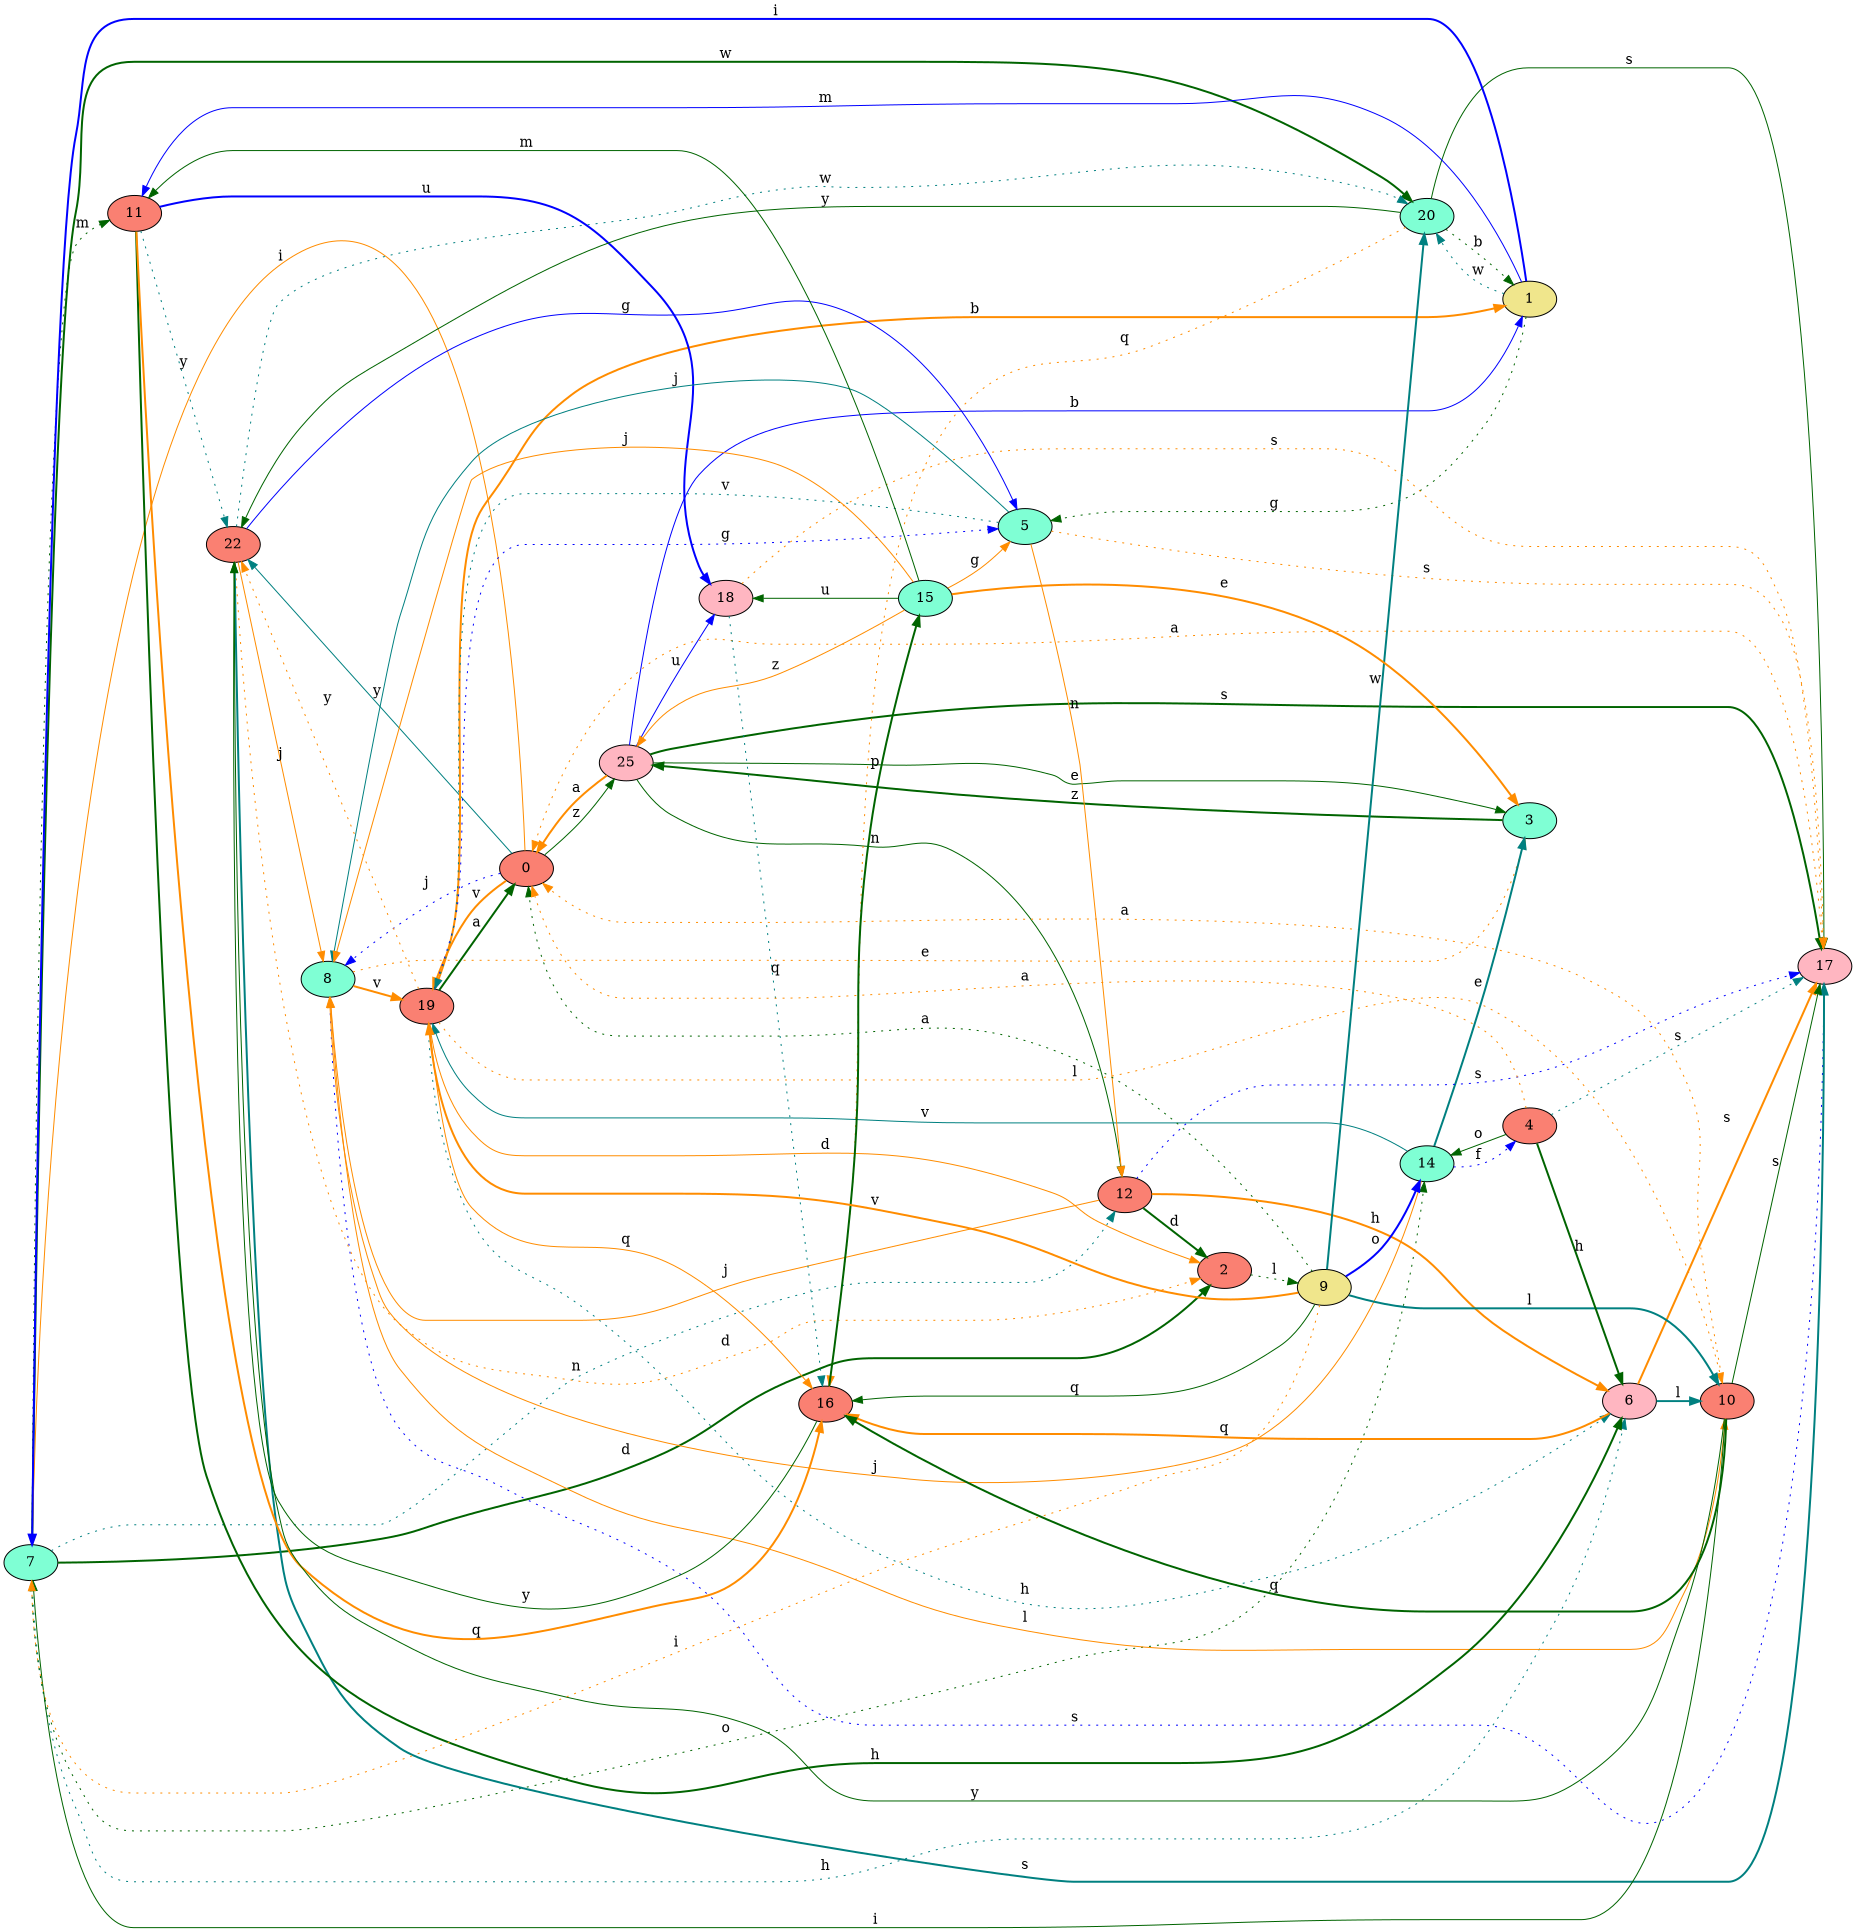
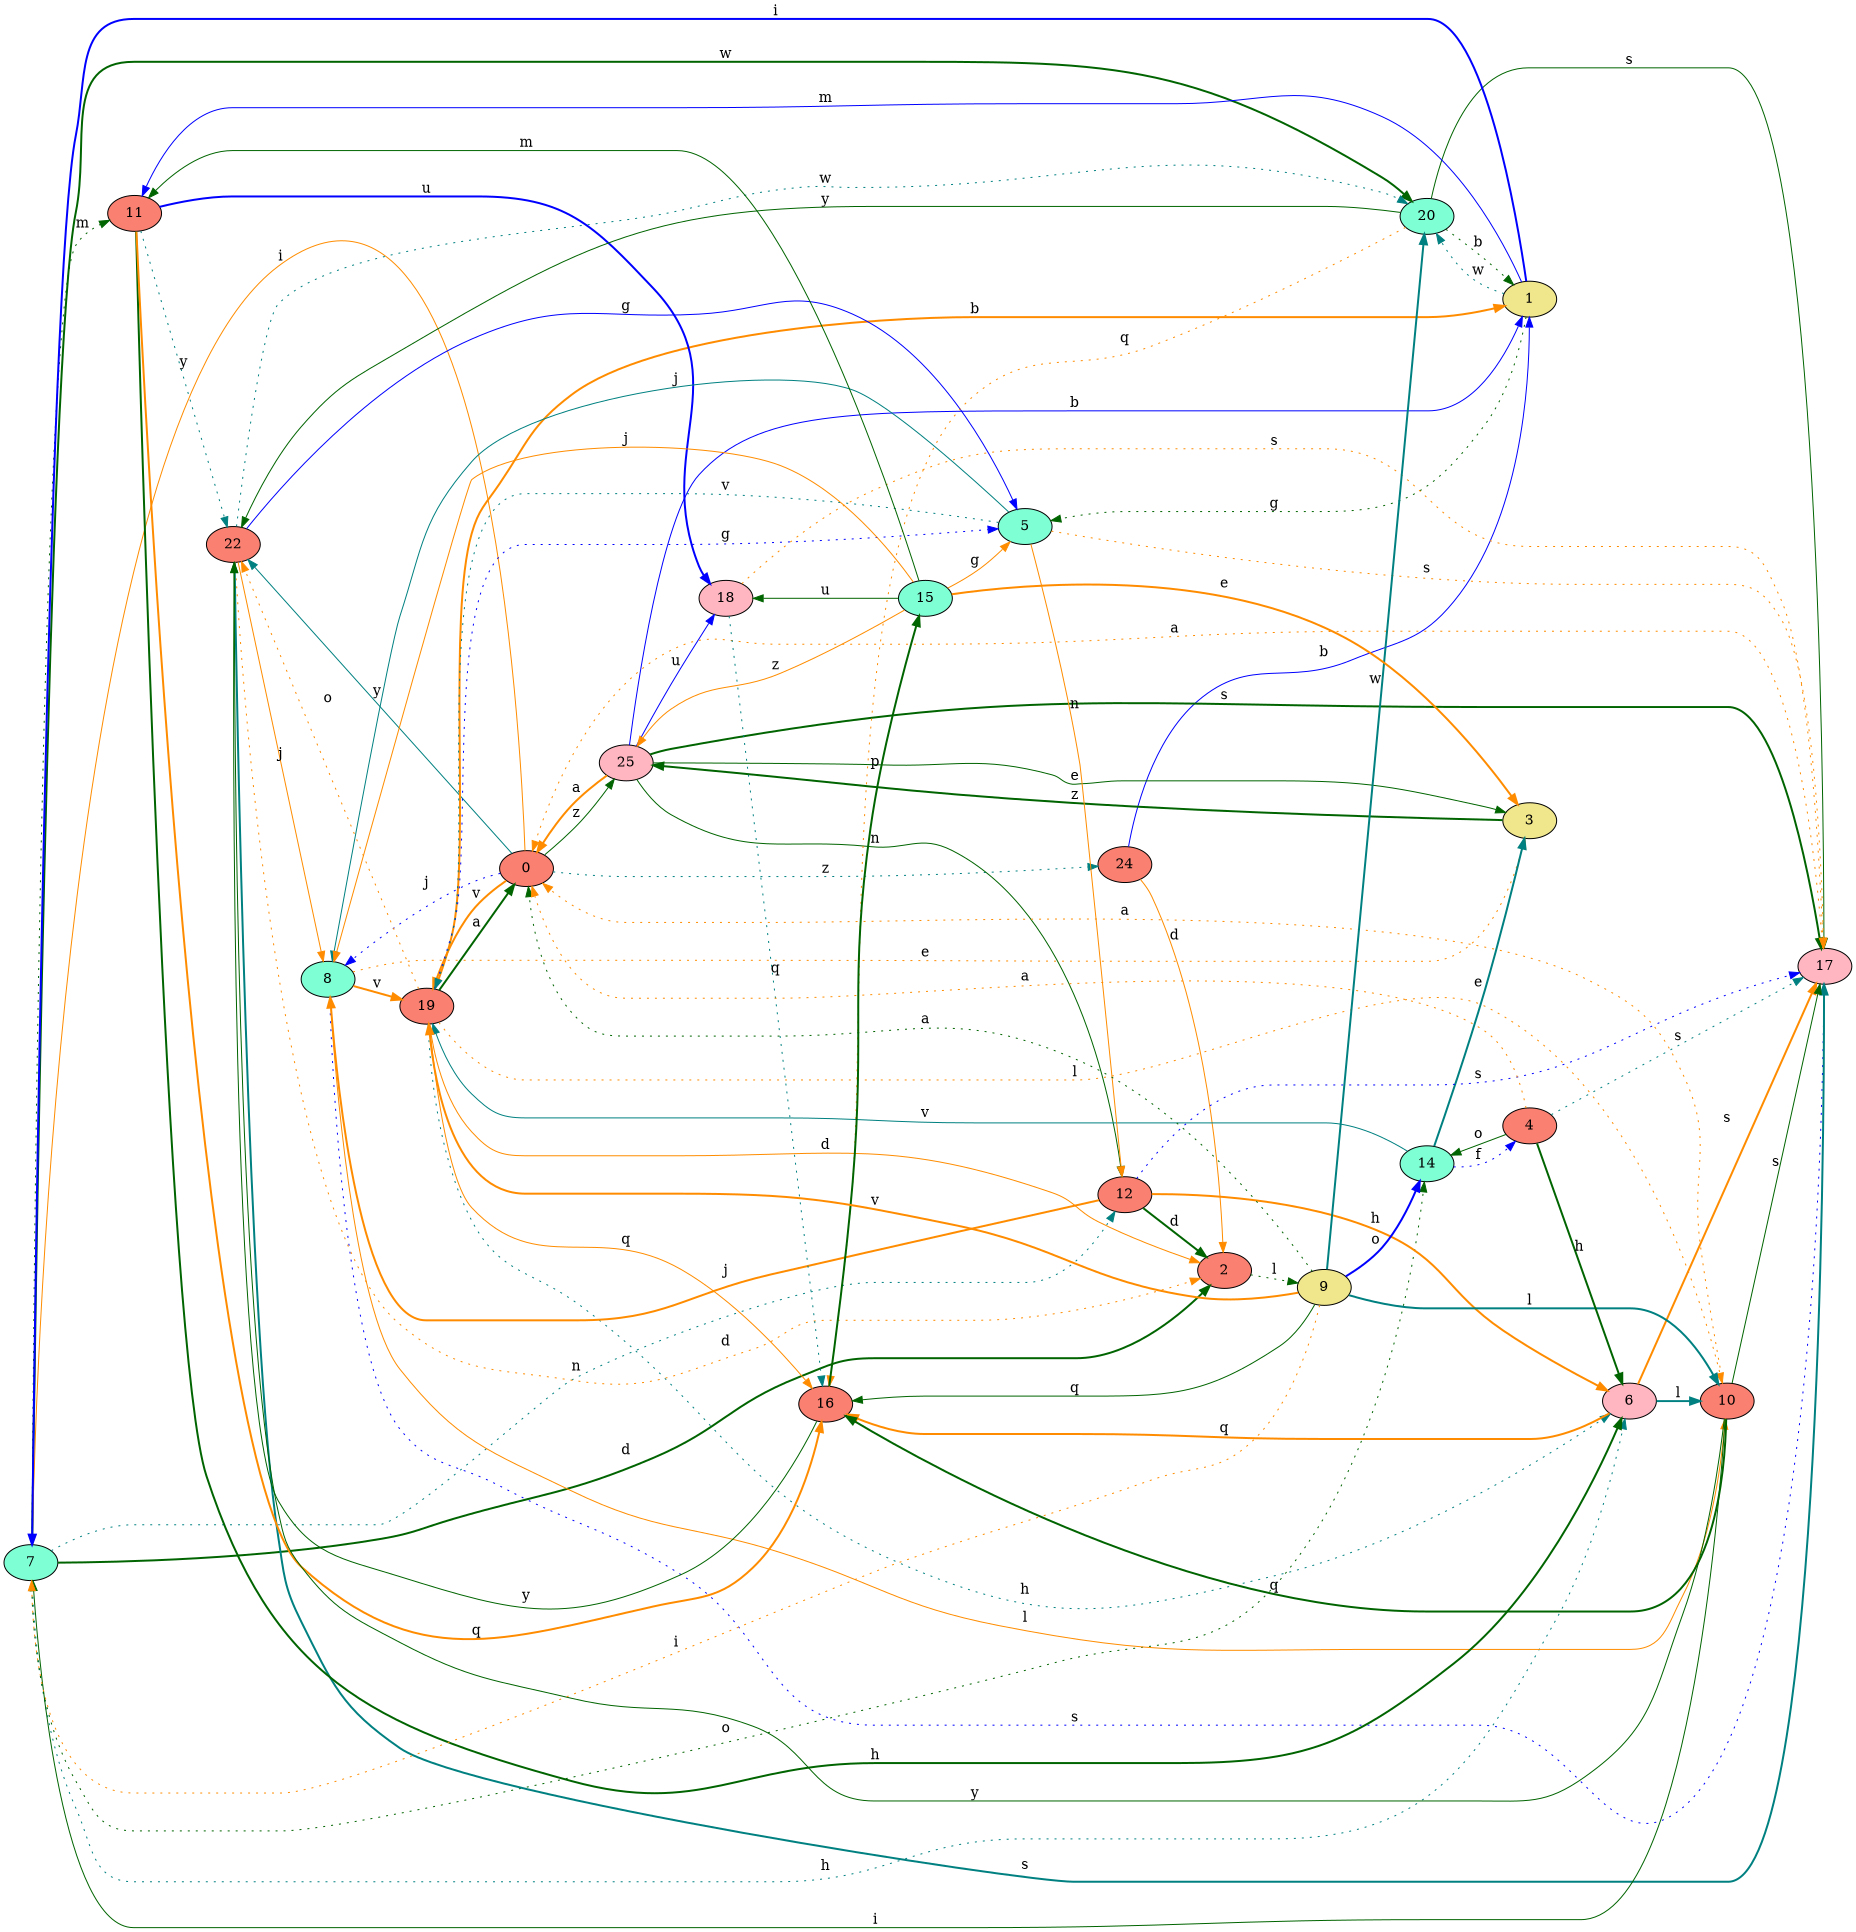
edge "19" -> "22": label "y" -> "o"
node "3": fillcolor aquamarine -> khaki
node "24": added
edge "12" -> "8": style solid -> bold
edge "14" -> "8": removed, label "j"
